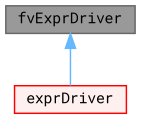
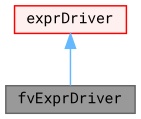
edge "exprDriver" -> "fvExprDriver": reversed
